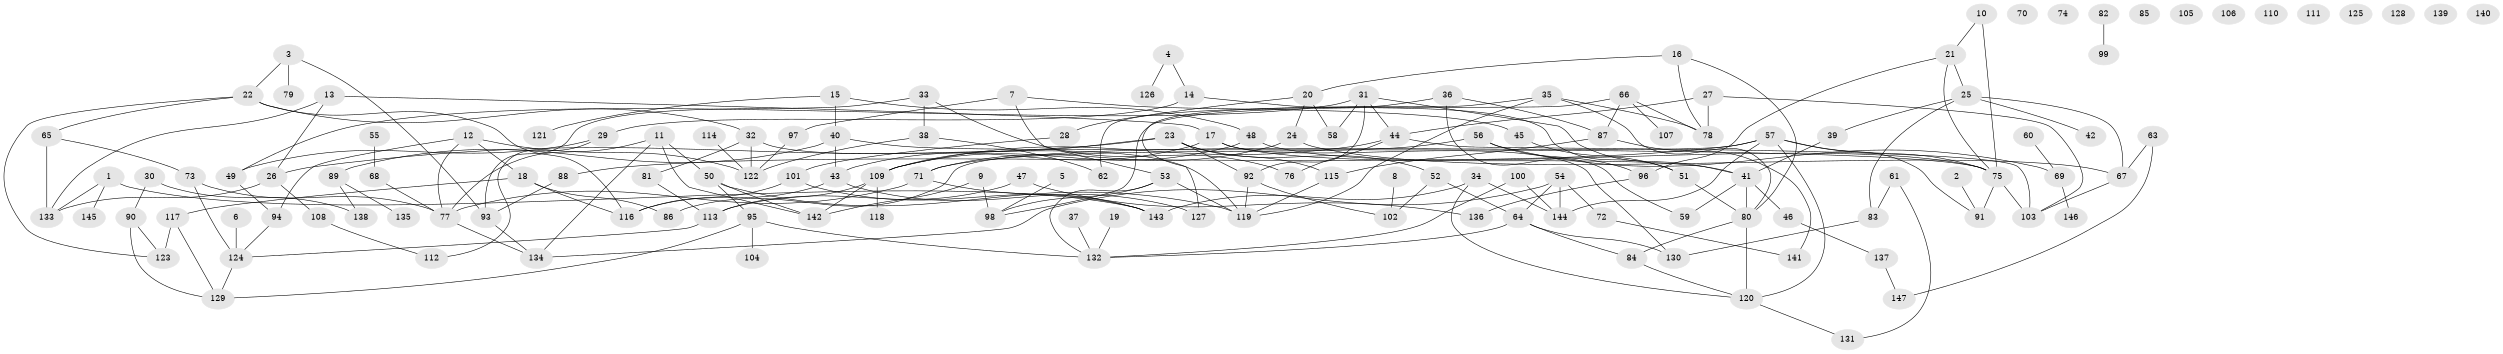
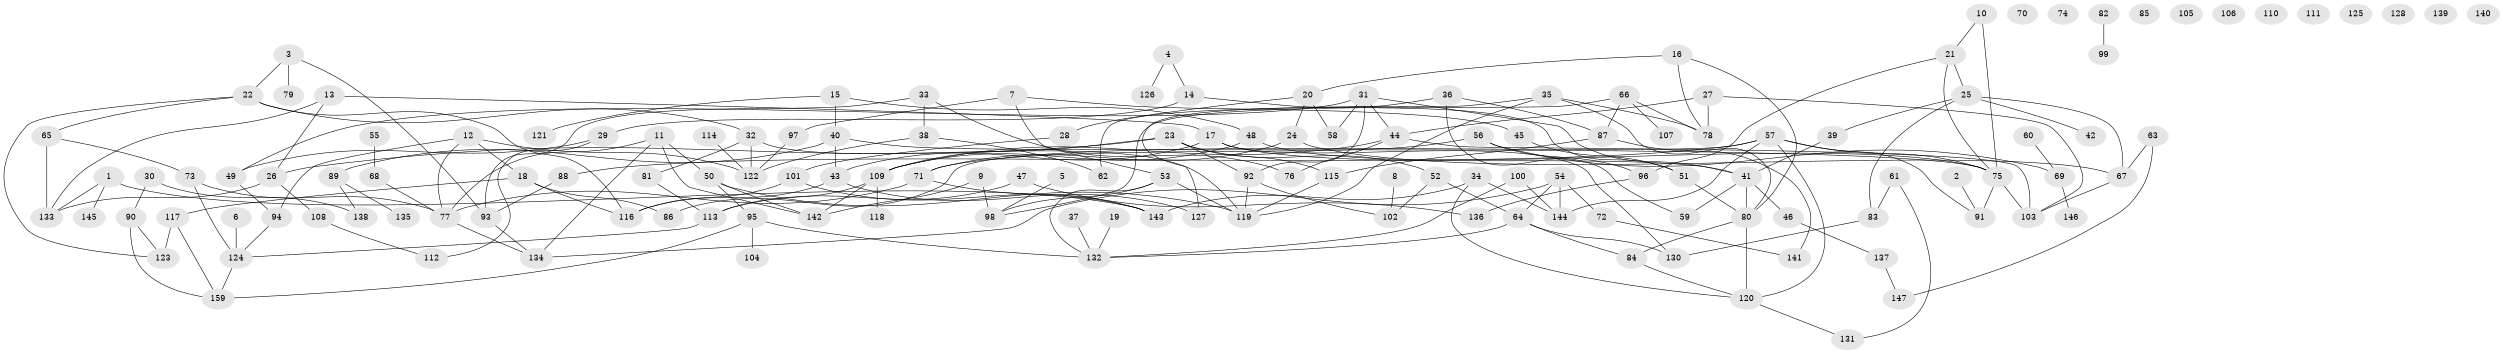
node "129": label "129" -> "159"
